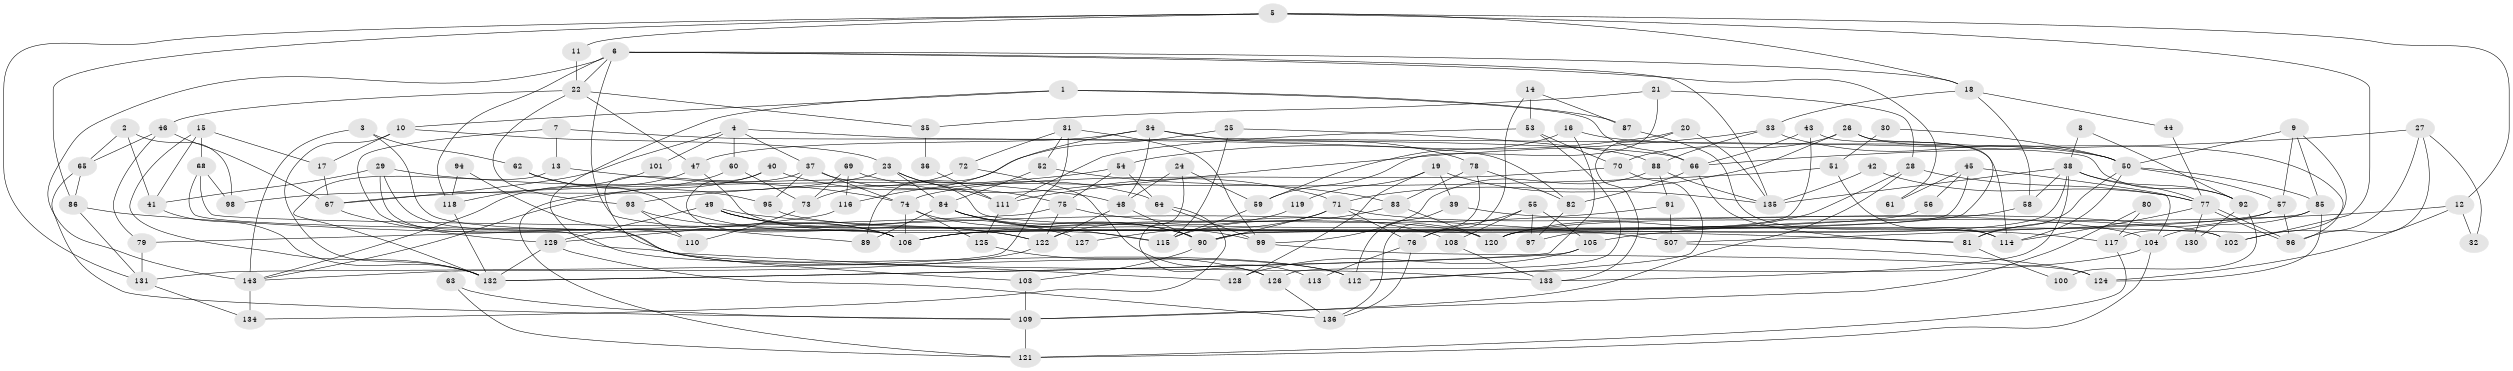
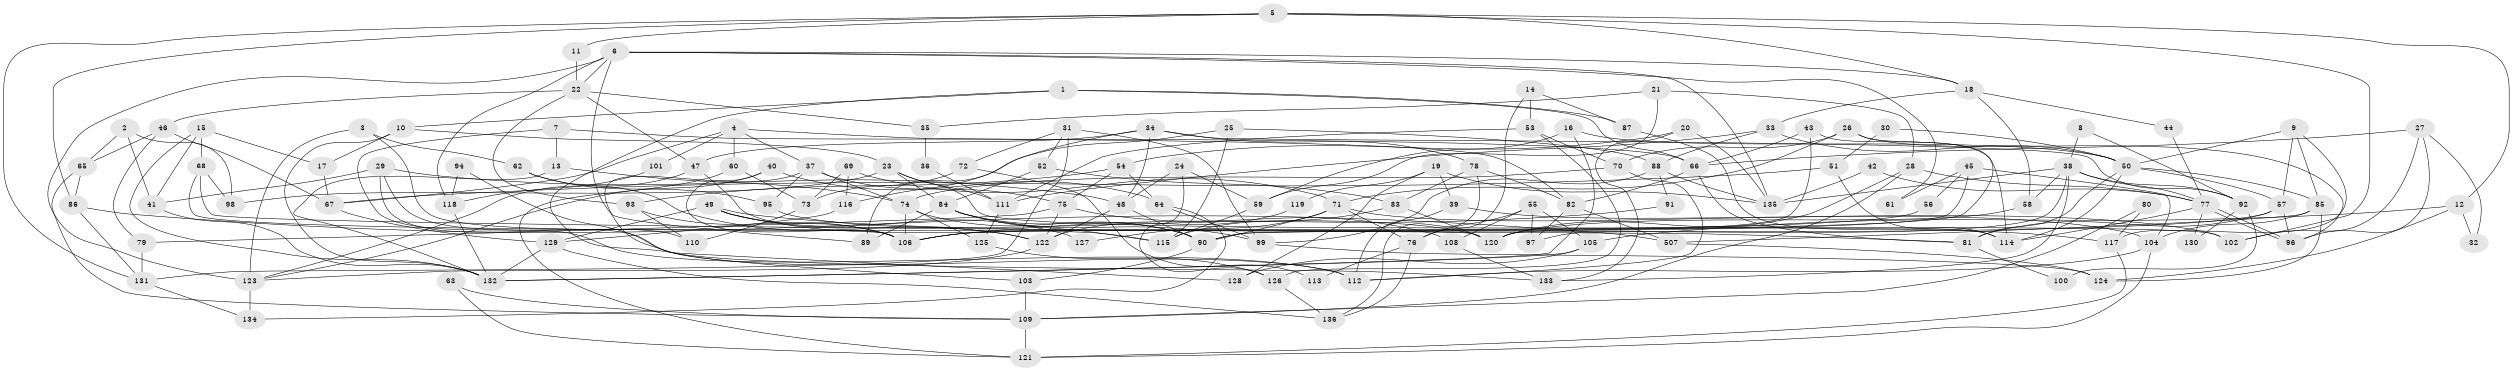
edge "91" -- "507": now "82" -- "507"
node "143": label "143" -> "123"
